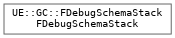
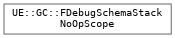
node "UE::GC::FDebugSchemaStack FDebugSchemaStack": label "UE::GC::FDebugSchemaStack FDebugSchemaStack" -> "UE::GC::FDebugSchemaStack NoOpScope"
